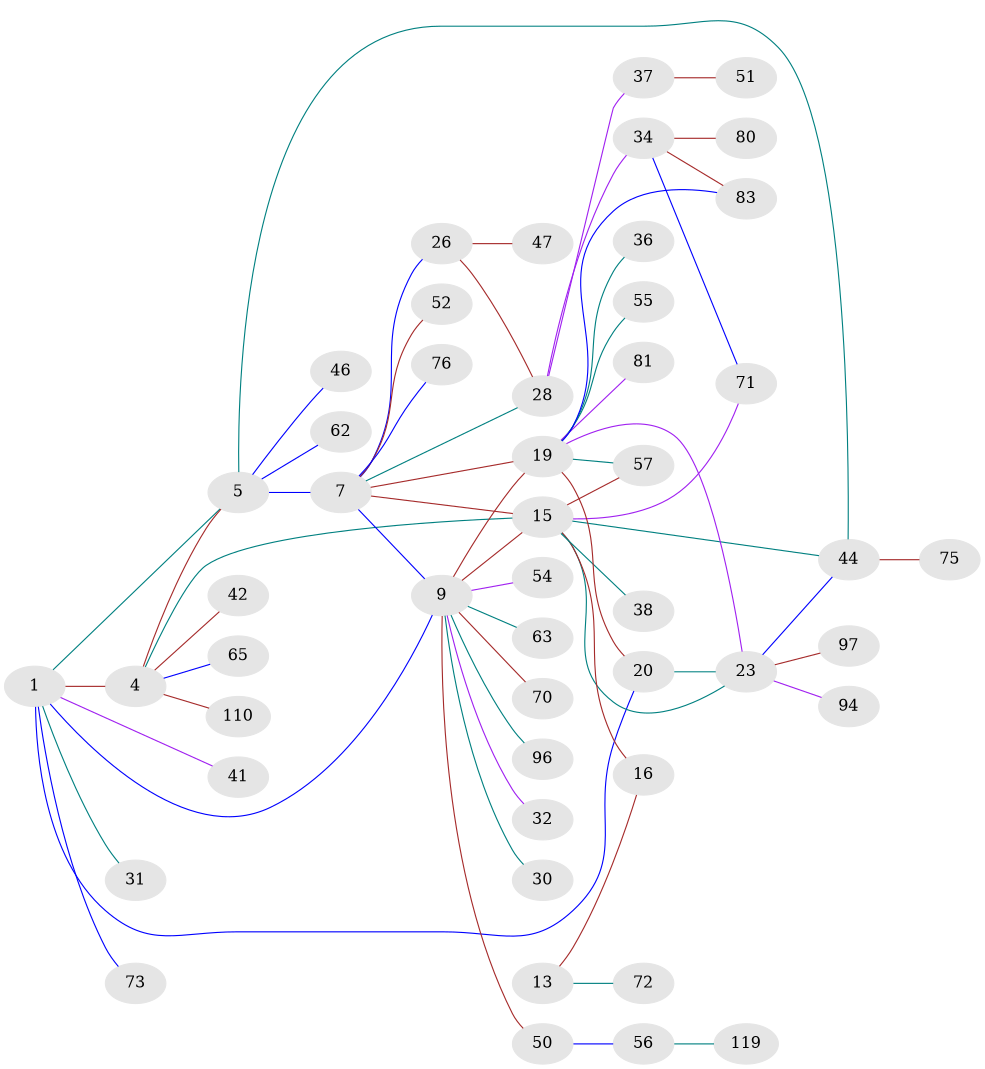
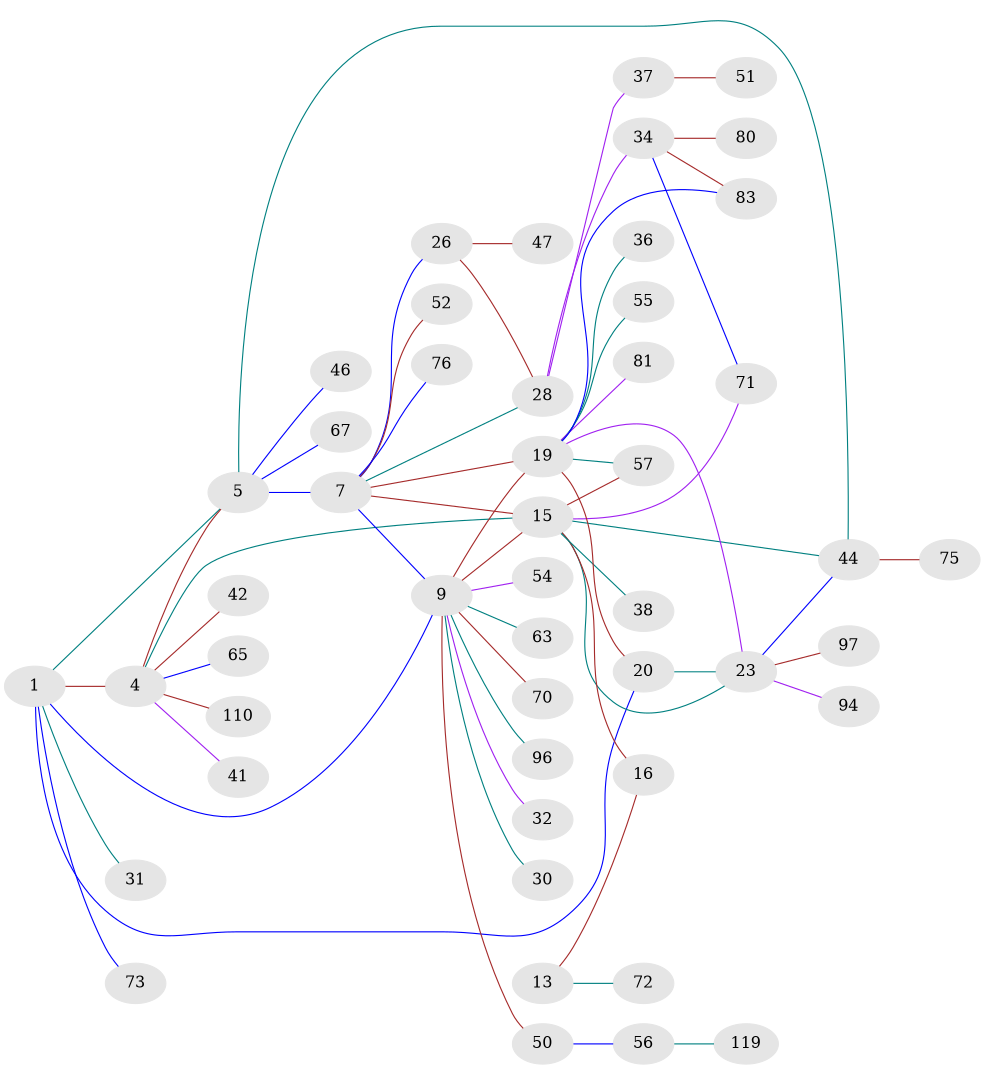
node "62": label "62" -> "67"
edge "1" -- "41": now "4" -- "41"
